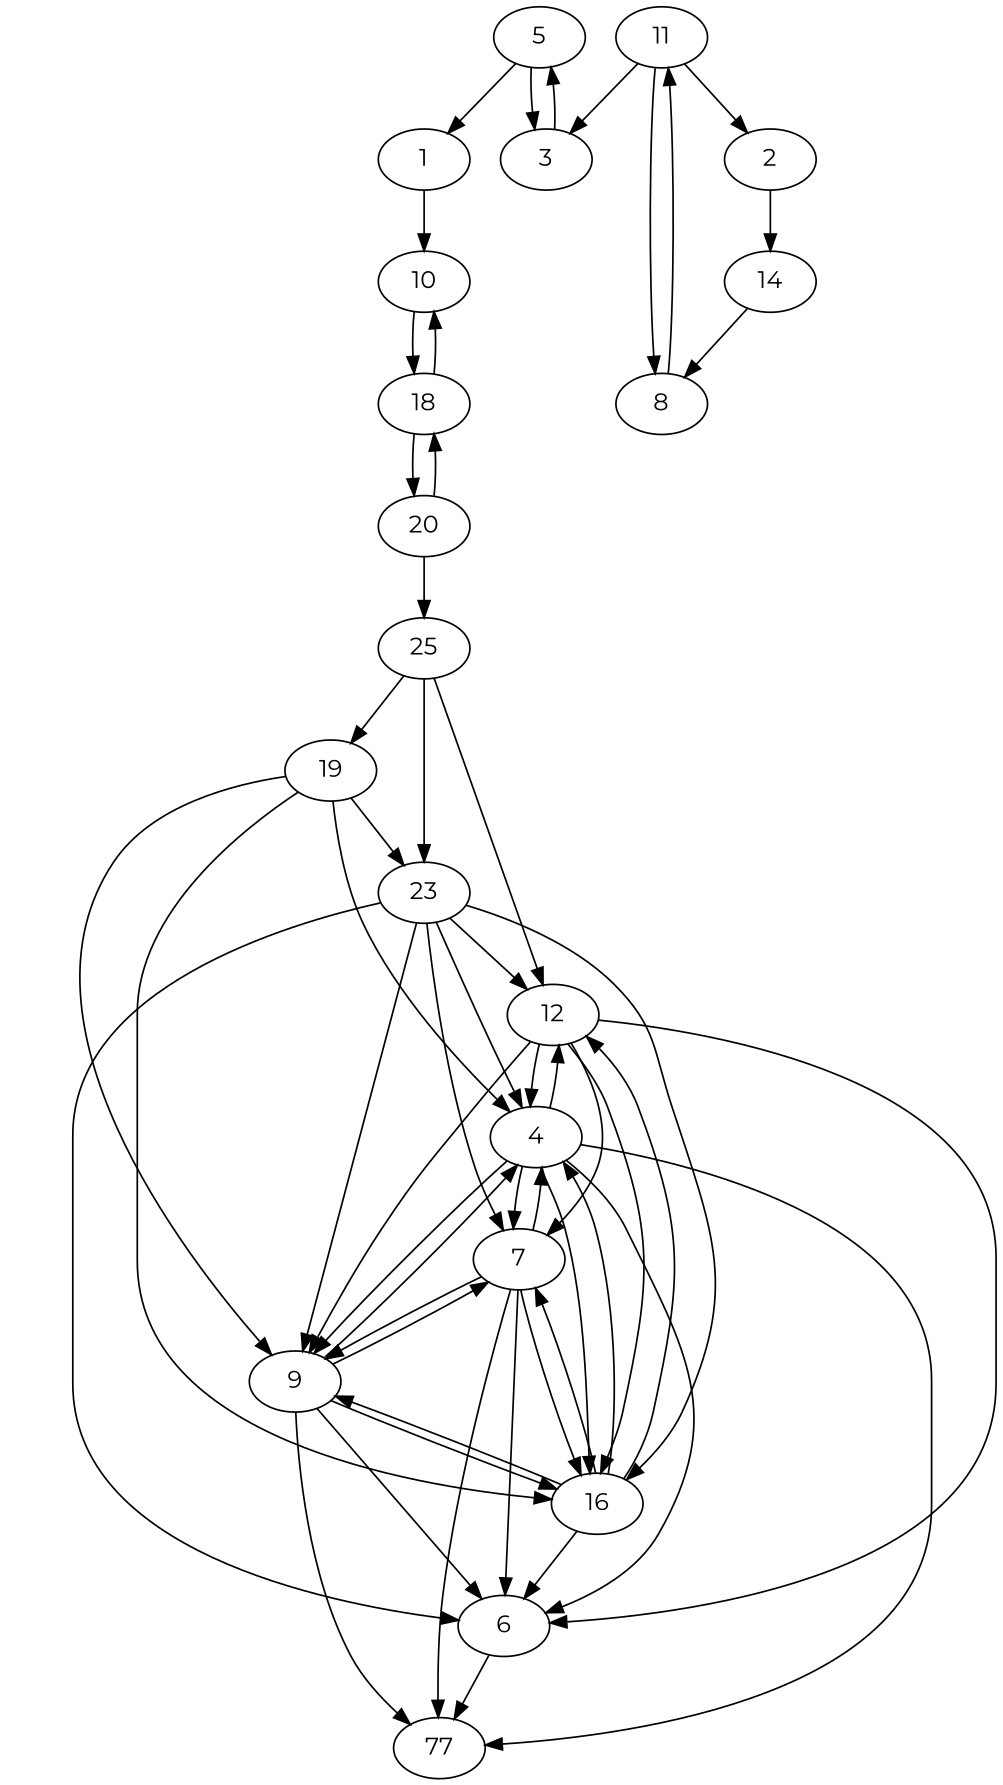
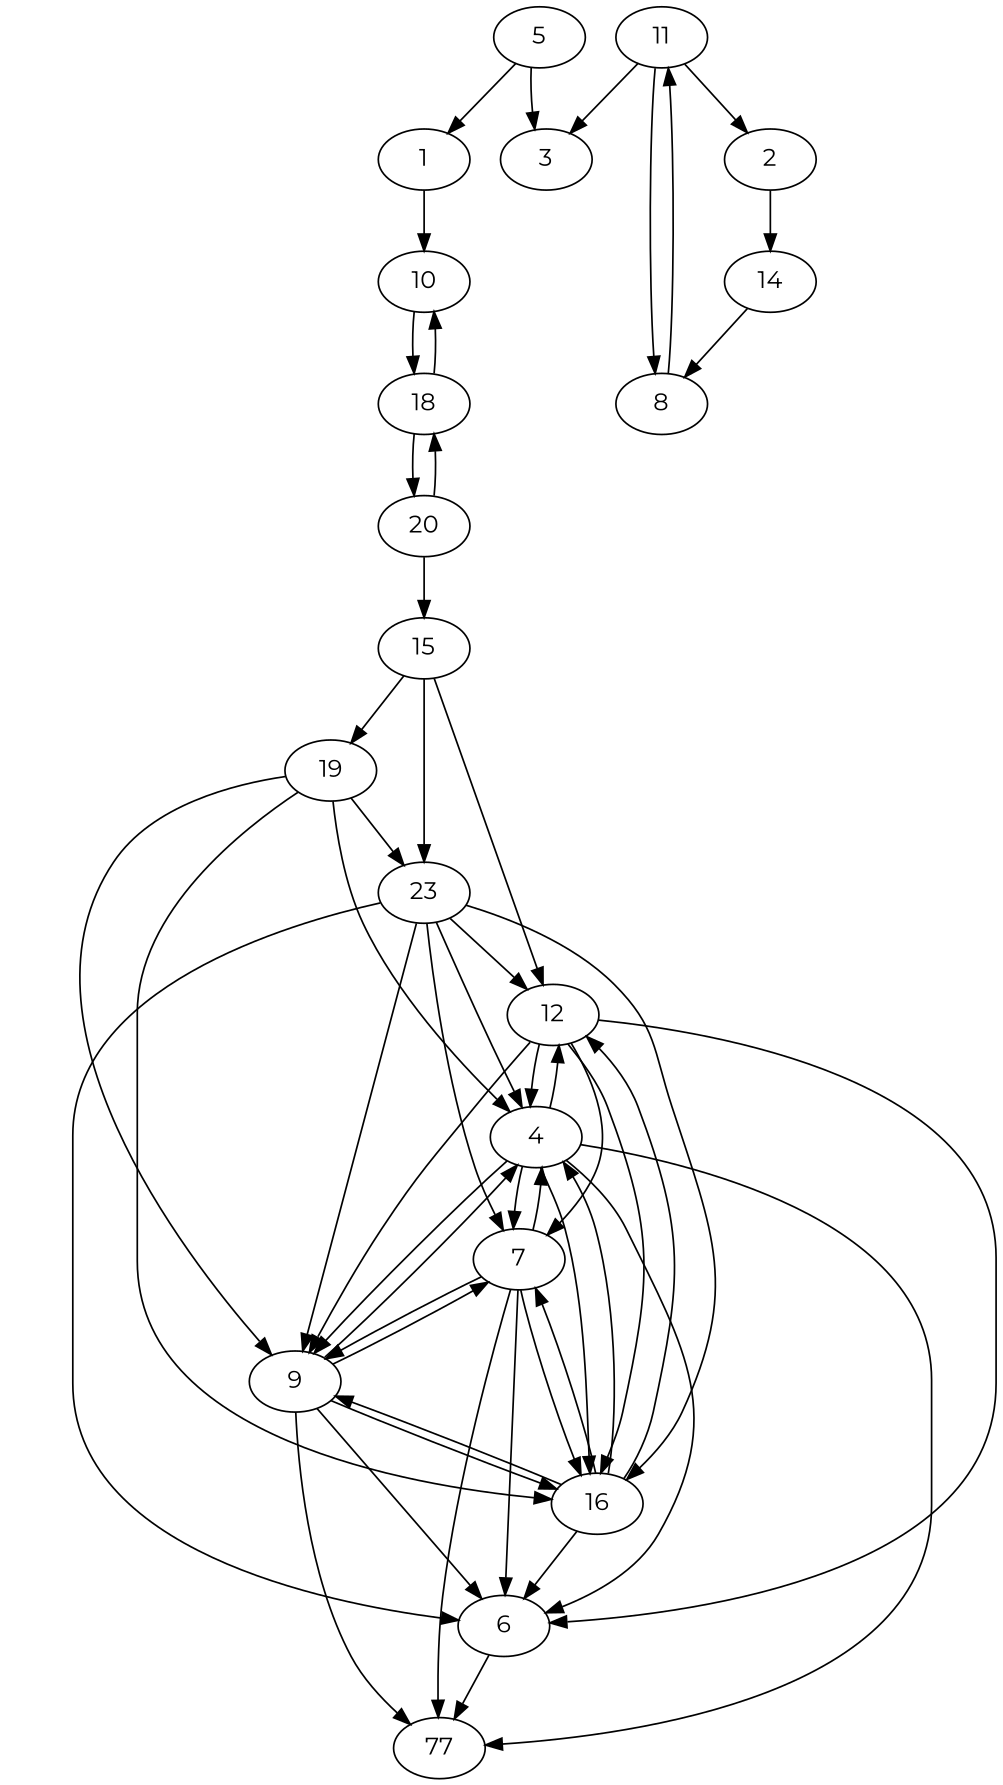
edge "3" -> "5": removed
node "25": label "25" -> "15"
